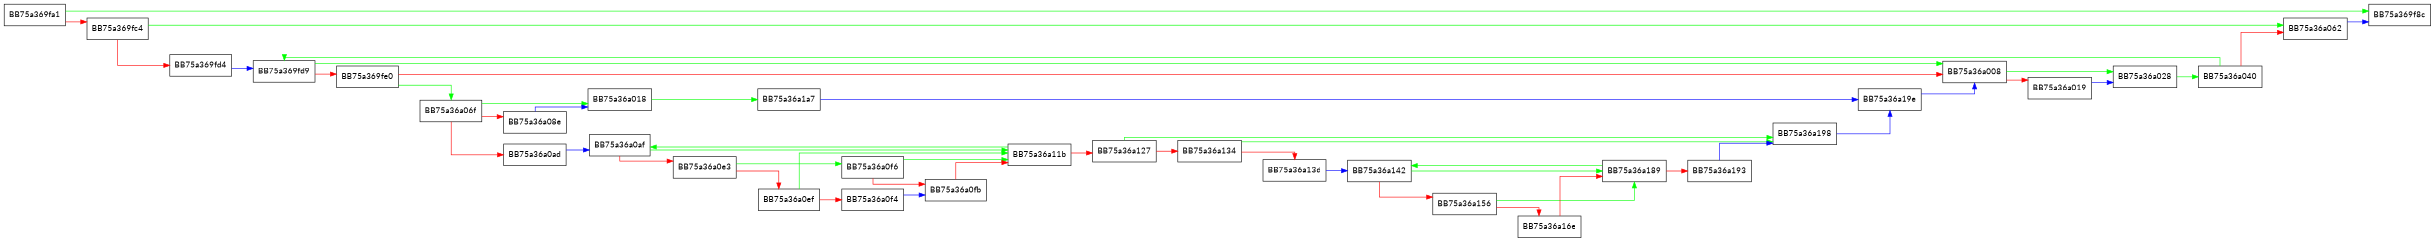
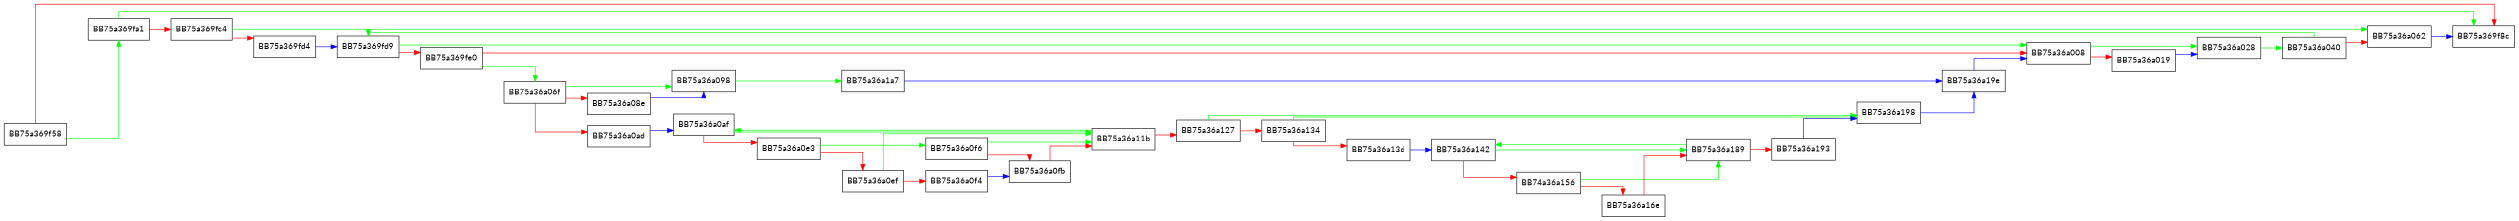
node "BB75a36a018": label "BB75a36a018" -> "BB75a36a098"
node "BB75a369f58": added
node "BB75a36a156": label "BB75a36a156" -> "BB74a36a156"
